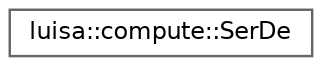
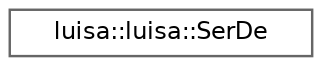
node "luisa::compute::SerDe": label "luisa::compute::SerDe" -> "luisa::luisa::SerDe"
